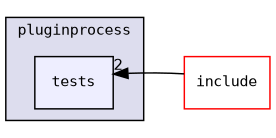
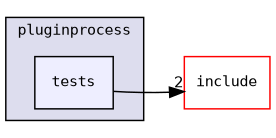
edge "include" -> "tests": reversed
